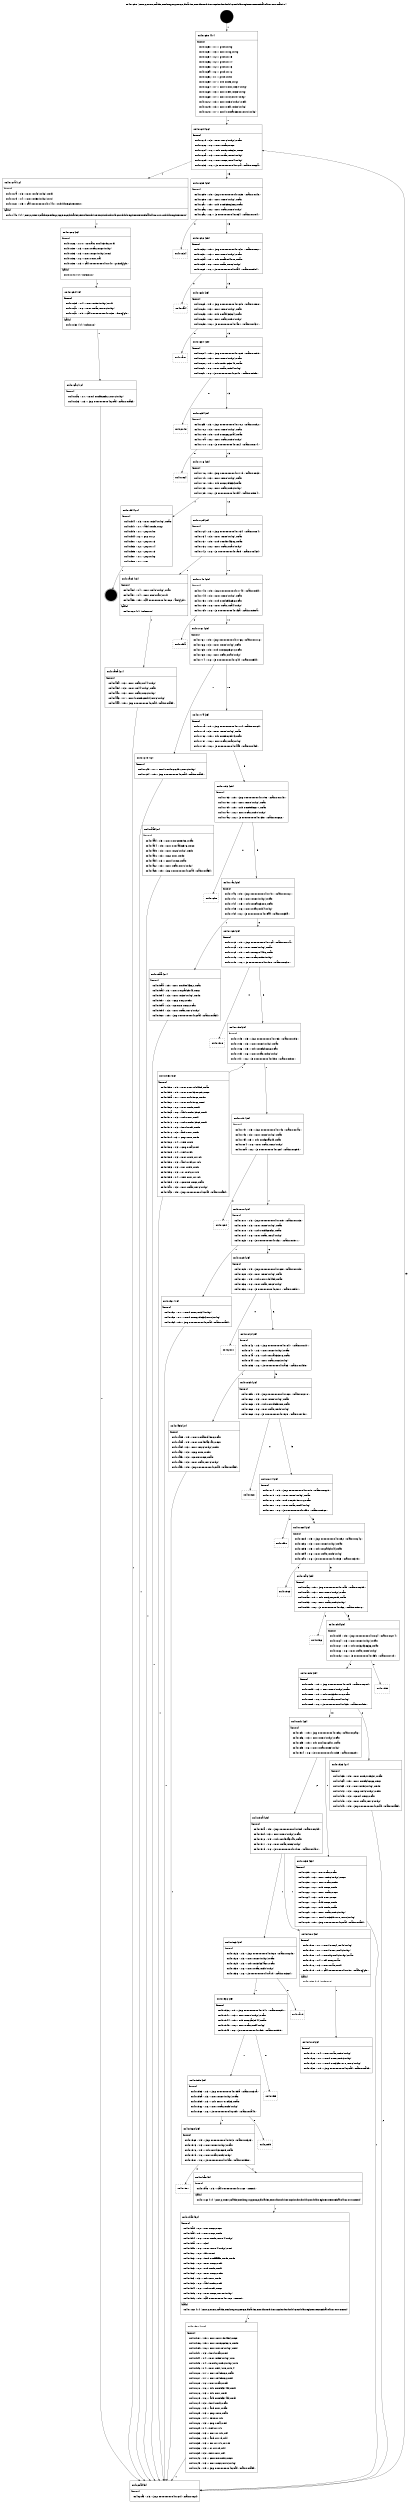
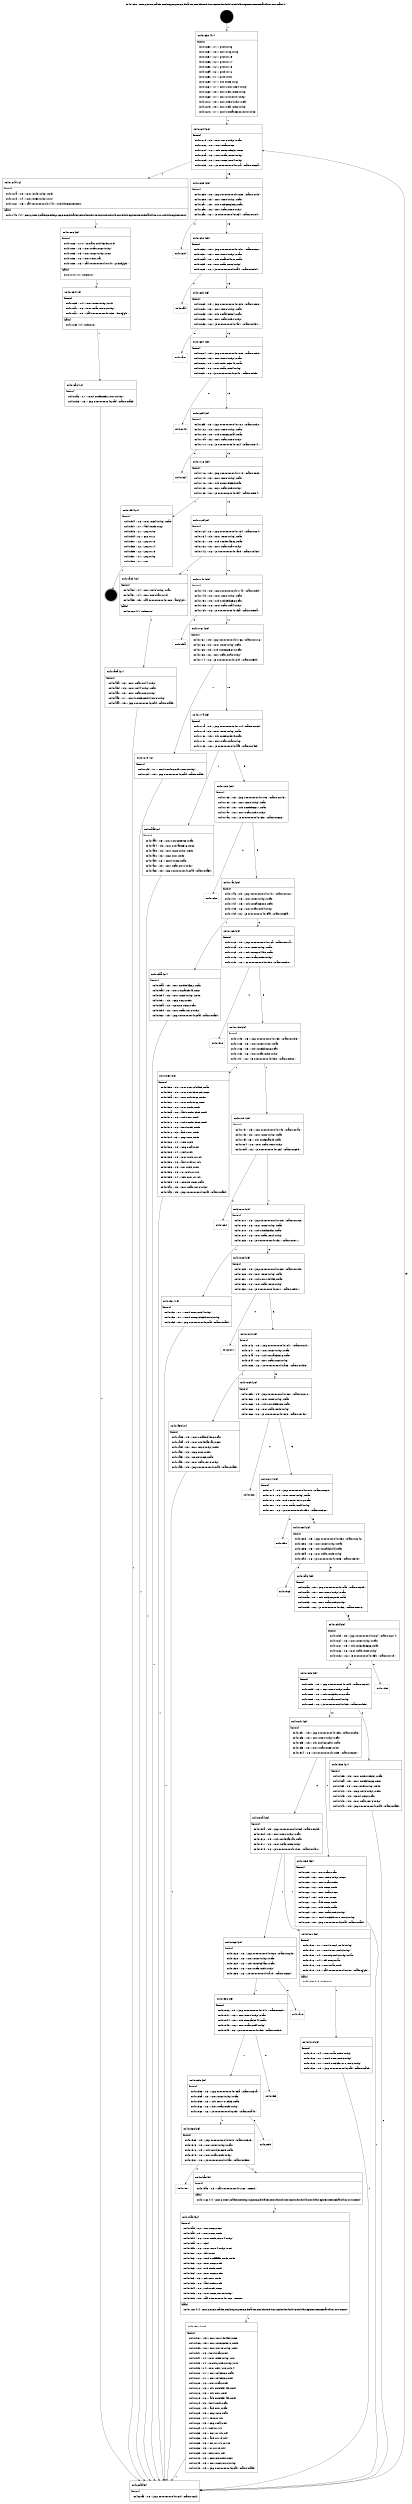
edge "0x40177a [25]" -> "0x401aaf [27]": added, label "1"
edge "0x401b50 [88]" -> "0x4017de [25]": reversed
node "0x401f66": removed
edge "0x401b1e [23]" -> "0x4020af [5]": added, label "1"
